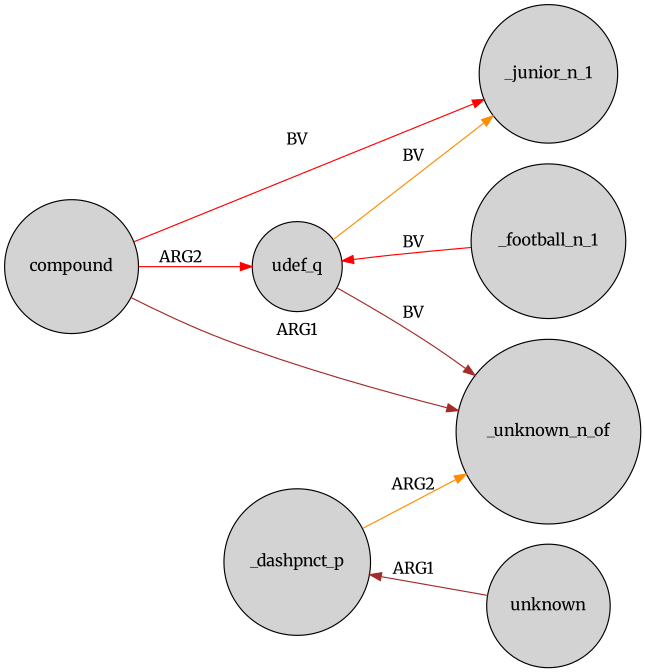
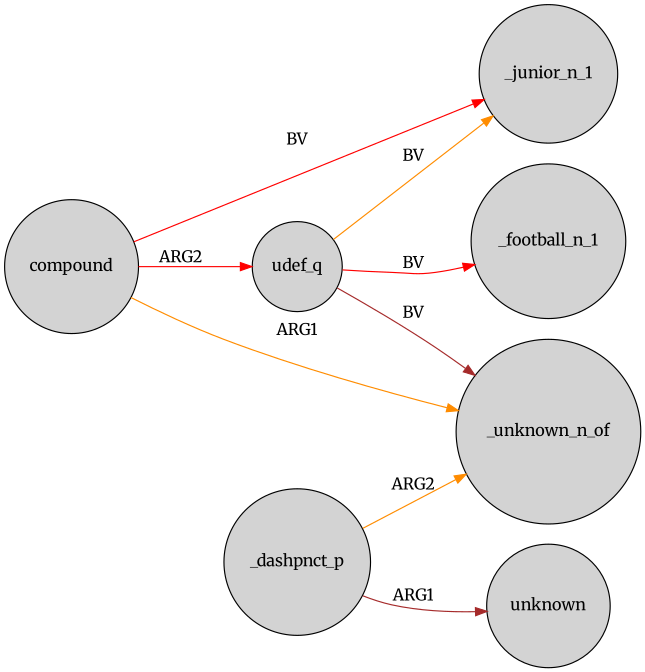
edge "_football_n_1" -> "udef_q": reversed
edge "compound" -> "_unknown_n_of": color brown -> darkorange
edge "unknown" -> "_dashpnct_p": reversed
